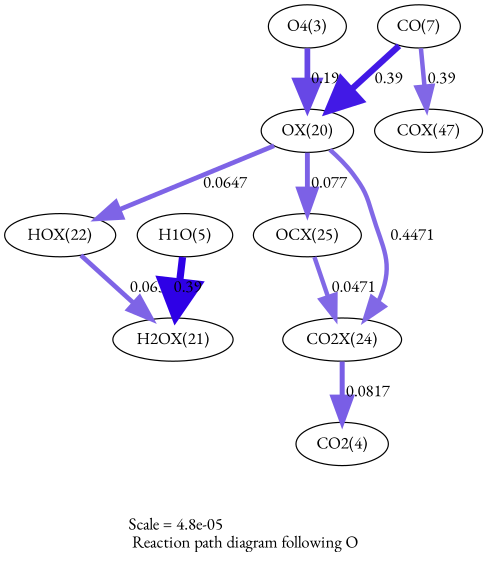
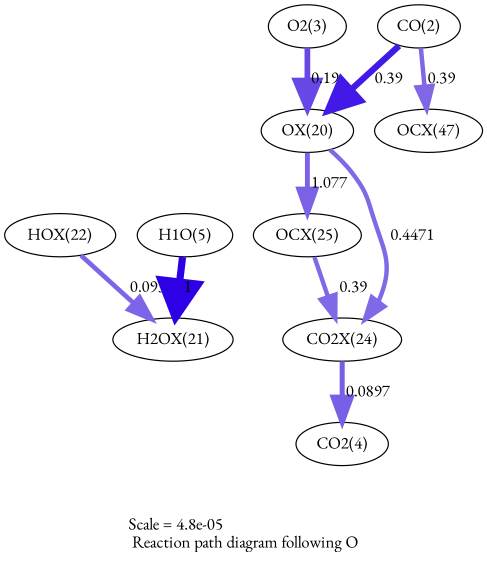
node "O4(3)": label "O4(3)" -> "O2(3)"
node "CO(7)": label "CO(7)" -> "CO(2)"
node "COX(47)": label "COX(47)" -> "OCX(47)"
edge "OX(20)" -> "HOX(22)": removed, label "0.0647"
edge "OX(20)" -> "OCX(25)": label " 0.077" -> " 1.077"
edge "HOX(22)" -> "H2OX(21)": label " 0.0637" -> " 0.0937"
edge "H1O(5)" -> "H2OX(21)": label " 0.39" -> " 1"
edge "OCX(25)" -> "CO2X(24)": label " 0.0471" -> " 0.39"
edge "CO2X(24)" -> "CO2(4)": label " 0.0817" -> " 0.0897"
